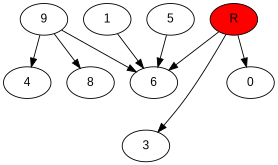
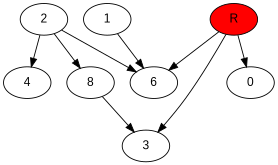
node "9": label "9" -> "2"
node "5": removed
edge "8" -> "3": added
